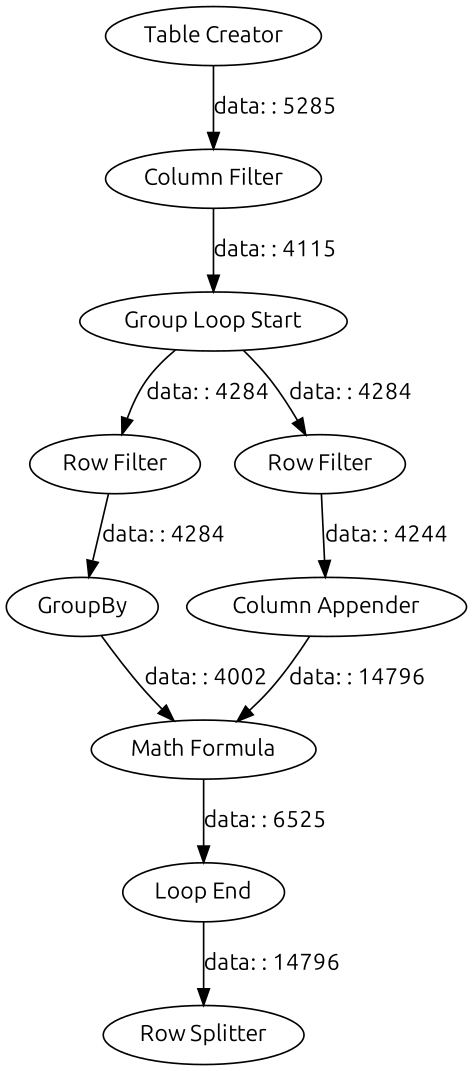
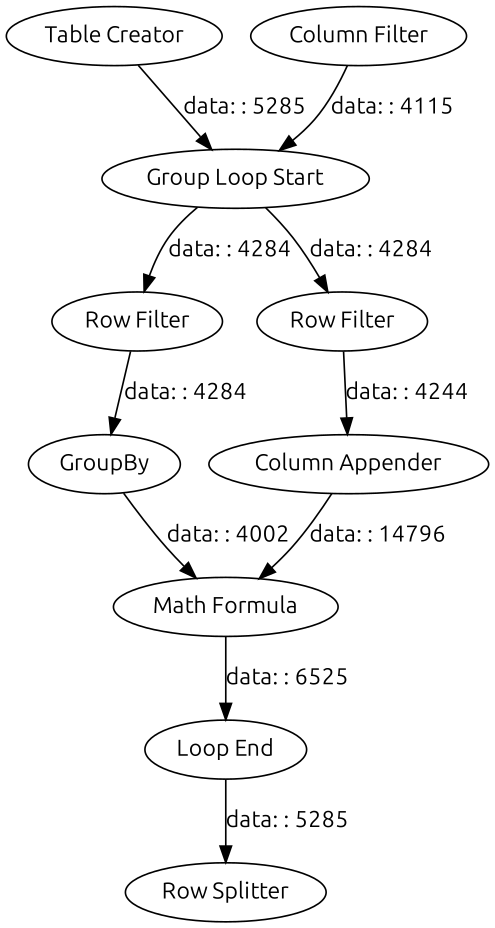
edge "Table Creator" -> "Column Filter": now "Table Creator" -> "Group Loop Start"
edge "Loop End" -> "Row Splitter": label "data: : 14796" -> "data: : 5285"
